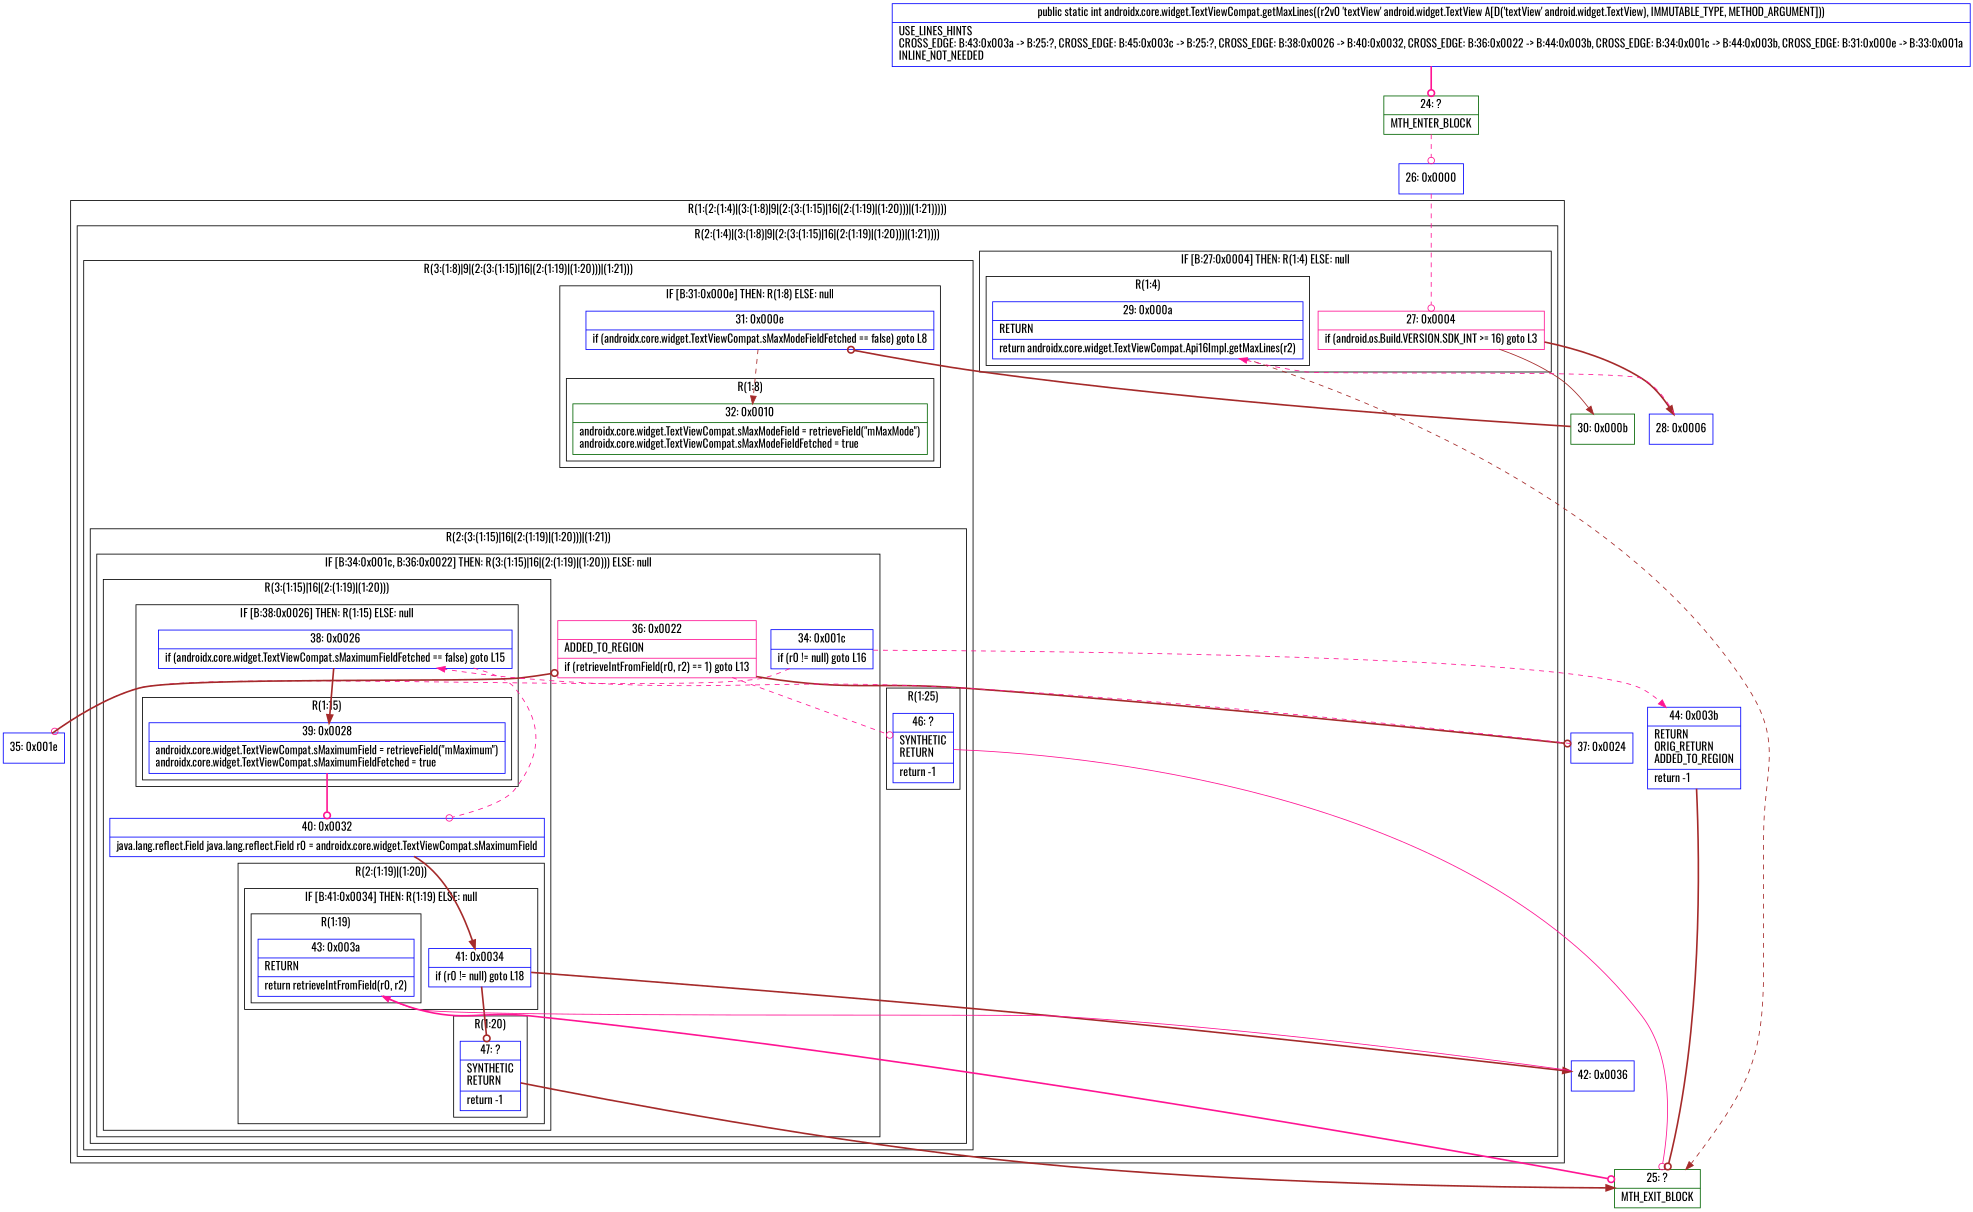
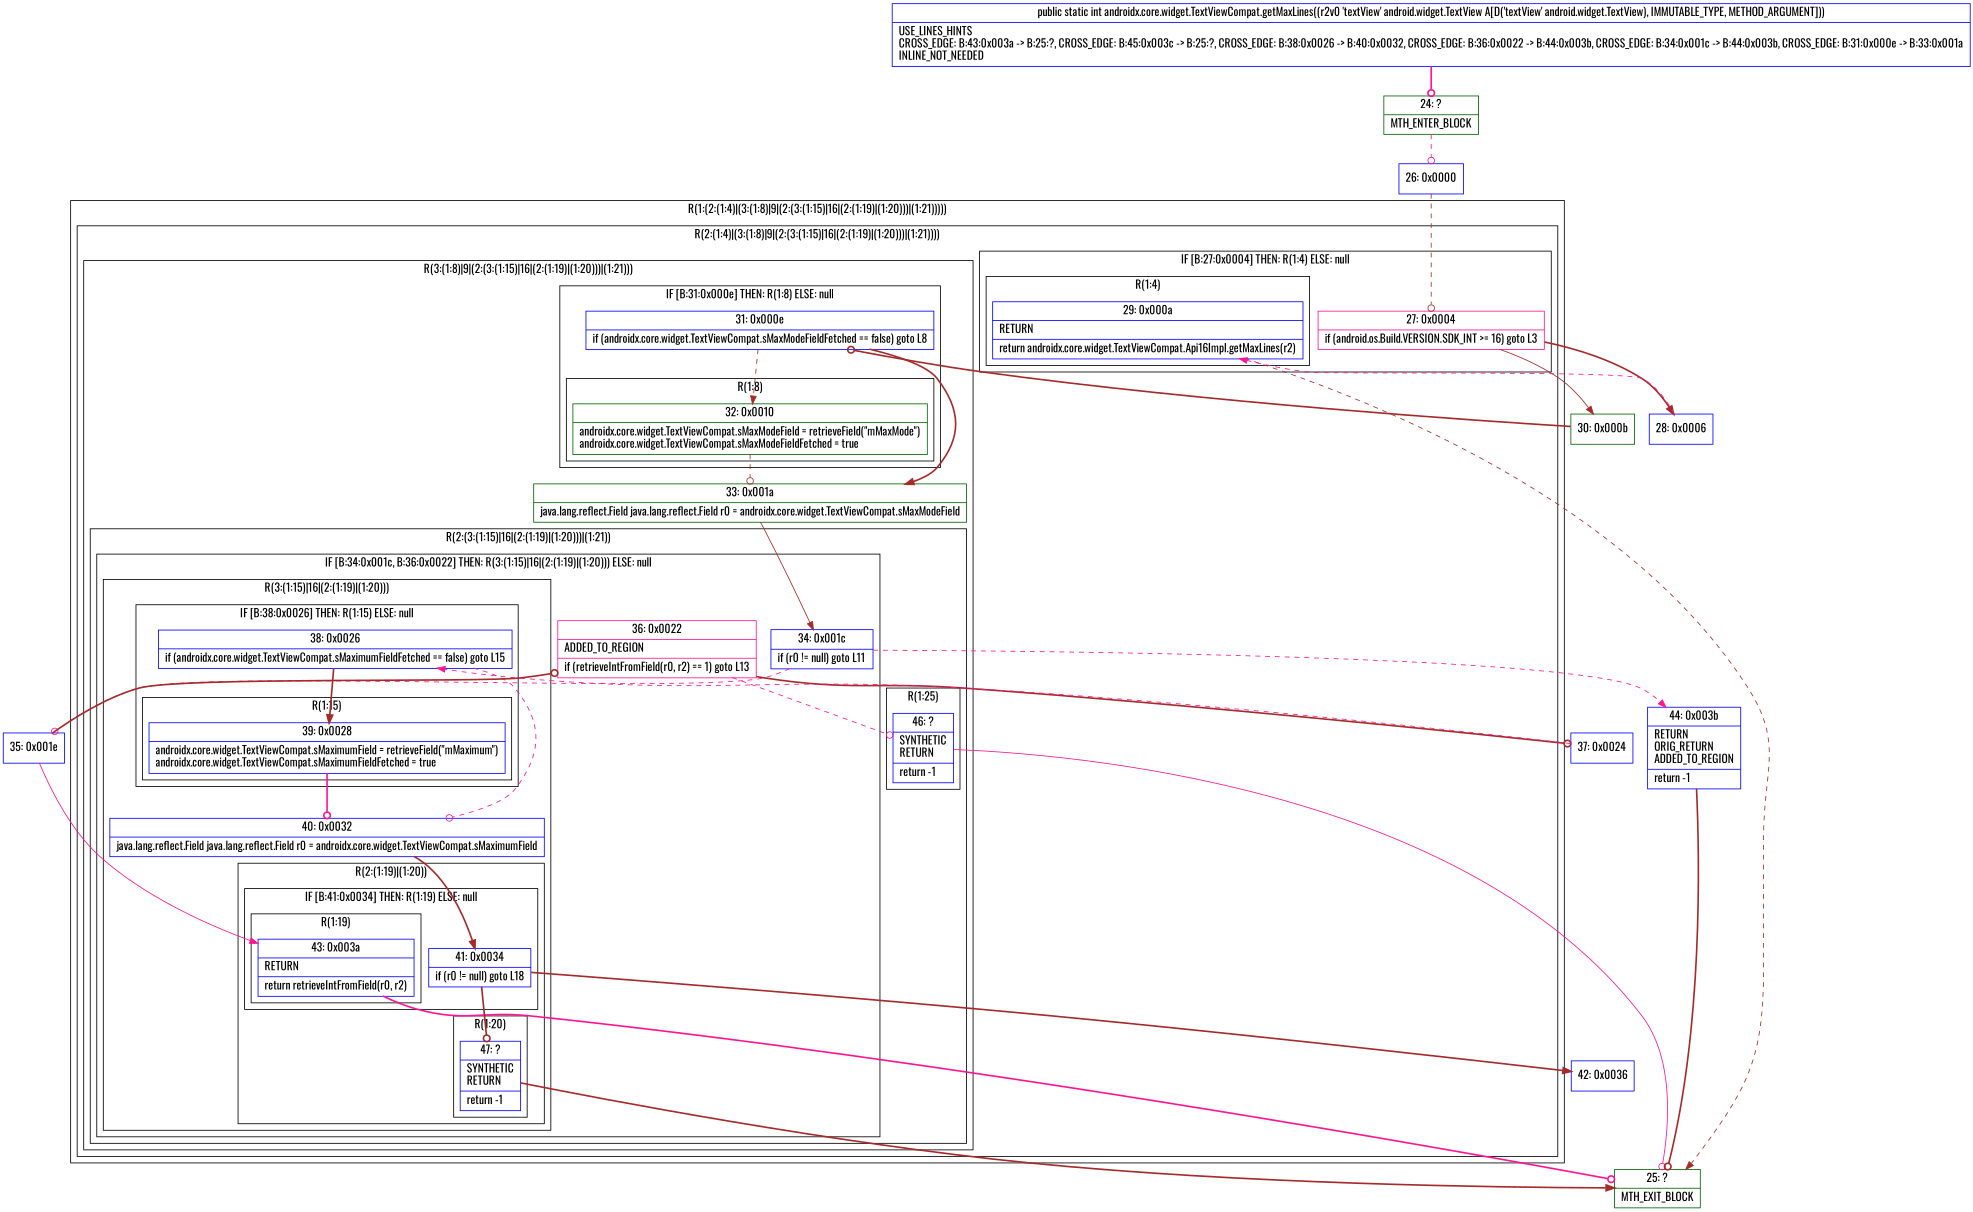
edge "26: 0x0000" -> "27: 0x0004": color deeppink -> brown
node "33: 0x001a": added
node "34: 0x001c": text "if (r0 != null) goto L16" -> "if (r0 != null) goto L11"
edge "42: 0x0036" -> "43: 0x003a": now "35: 0x001e" -> "43: 0x003a"
